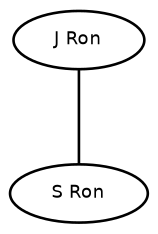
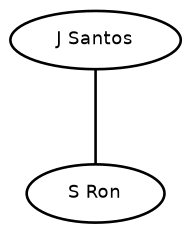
node "J Ron": label "J Ron" -> "J Santos"
